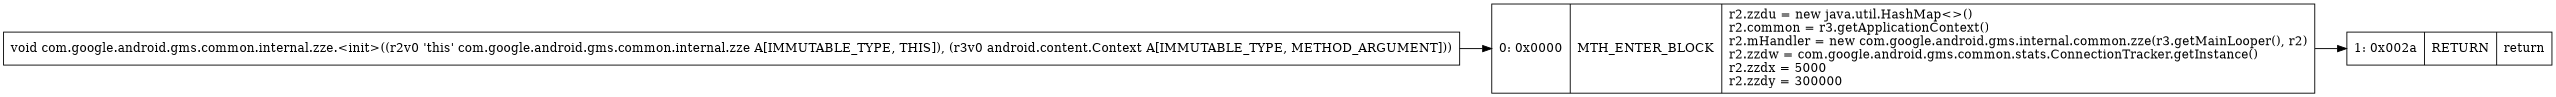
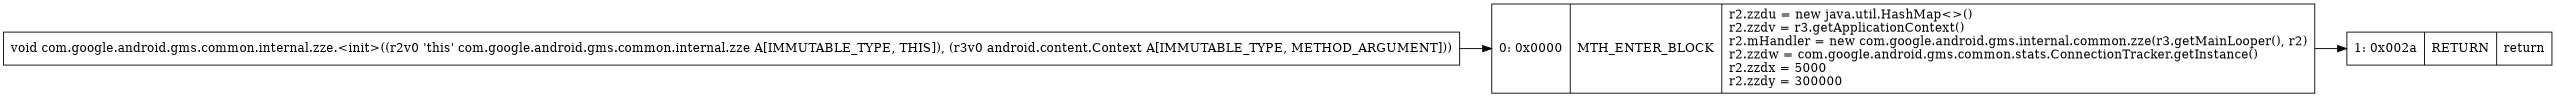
node "0: 0x0000": text "r2.common = r3.getApplicationContext()" -> "r2.zzdv = r3.getApplicationContext()"
